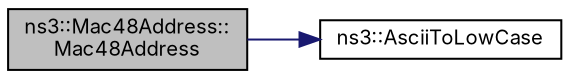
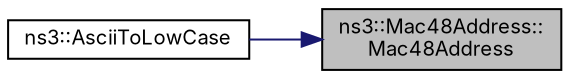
edge "ns3::Mac48Address:: Mac48Address" -> "ns3::AsciiToLowCase": reversed
